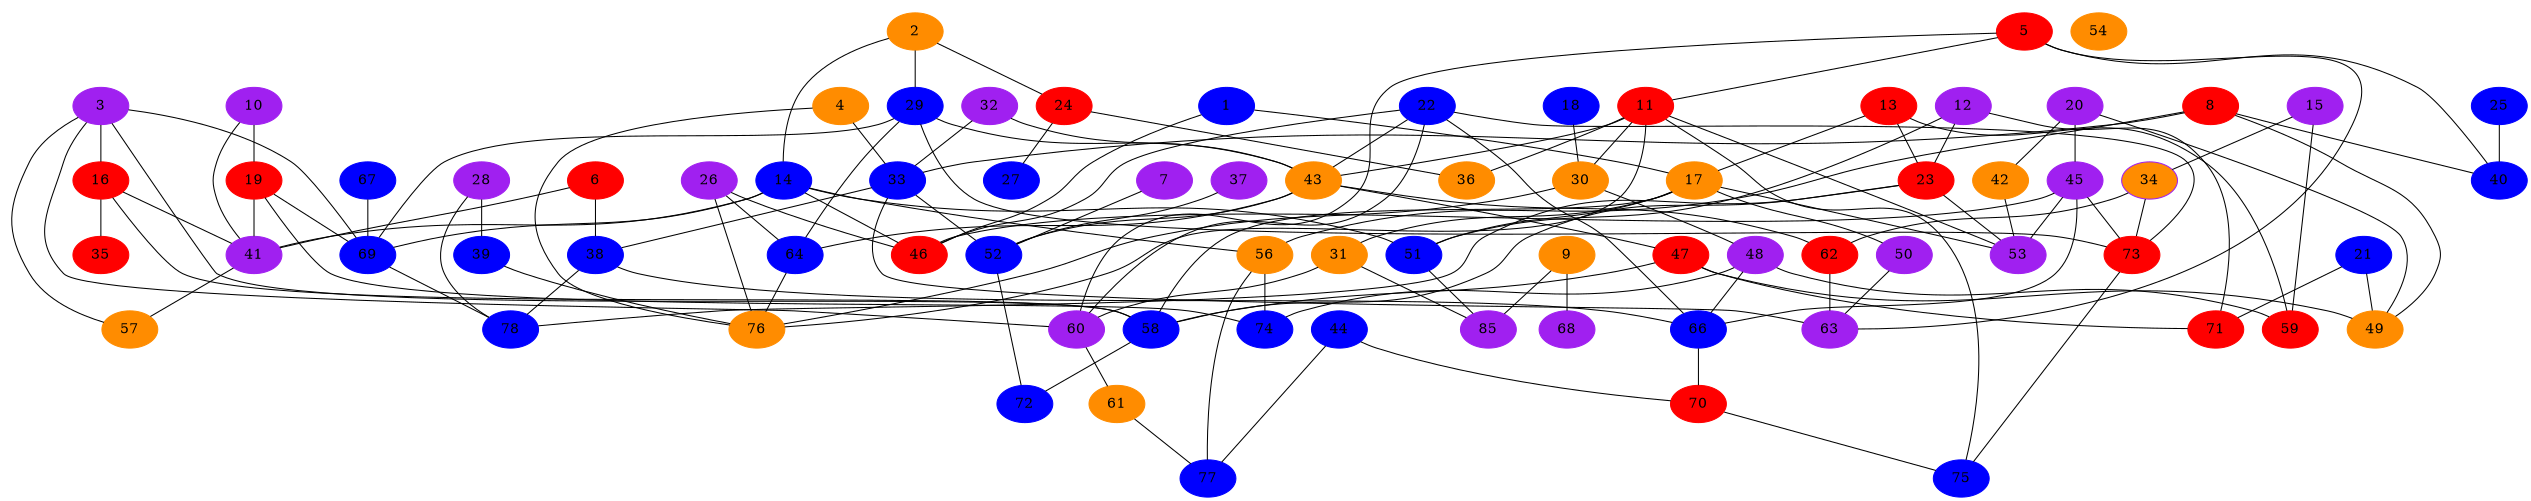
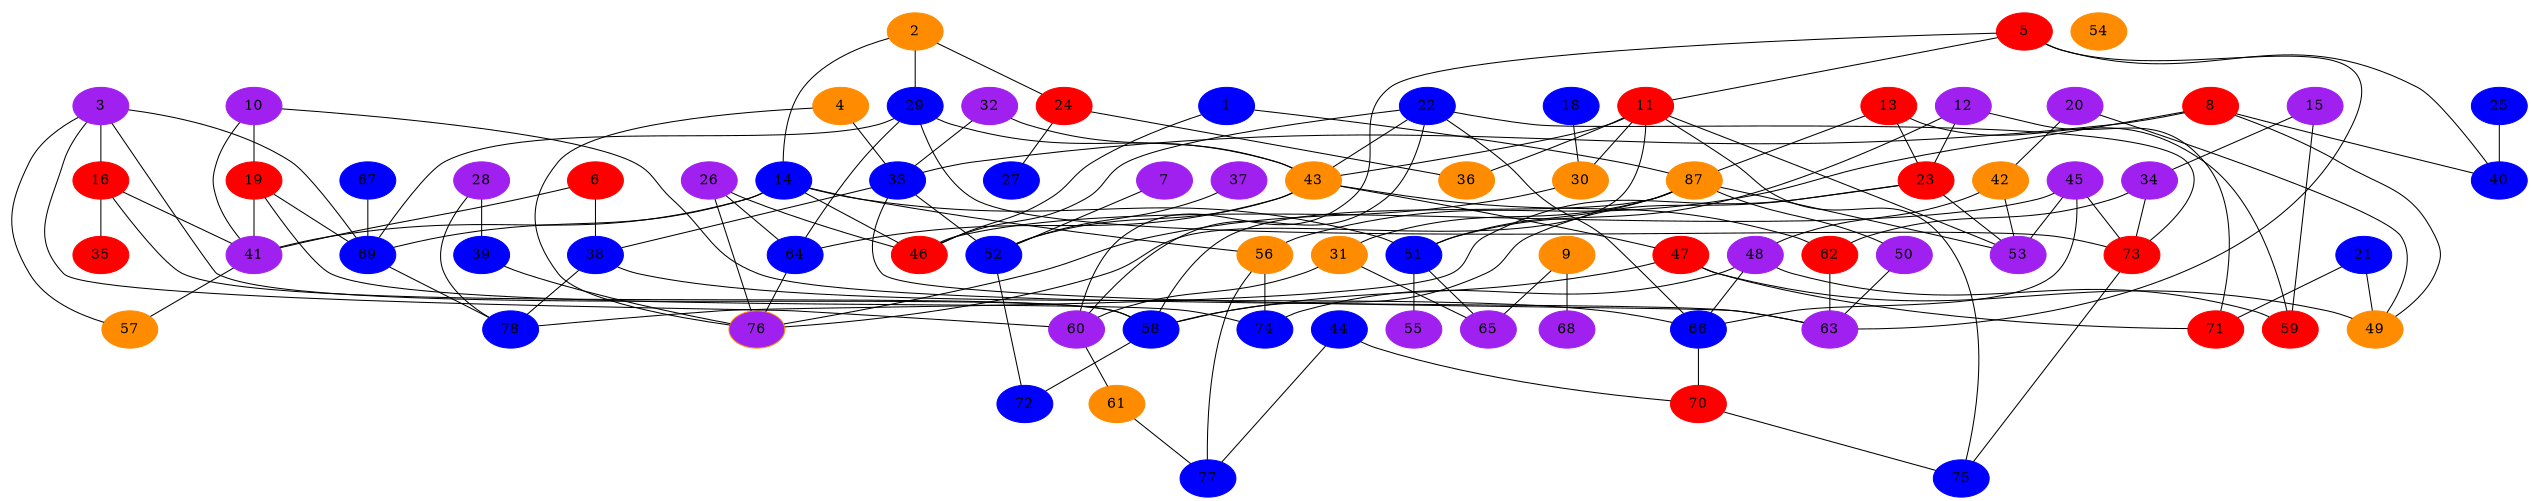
edge "20" -- "45": removed
node "17": label "17" -> "87"
node "34": fillcolor darkorange -> purple
edge "30" -- "48": now "42" -- "48"
edge "10" -- "63": added
node "76": fillcolor darkorange -> purple
node "55": added
node "85": label "85" -> "65"
